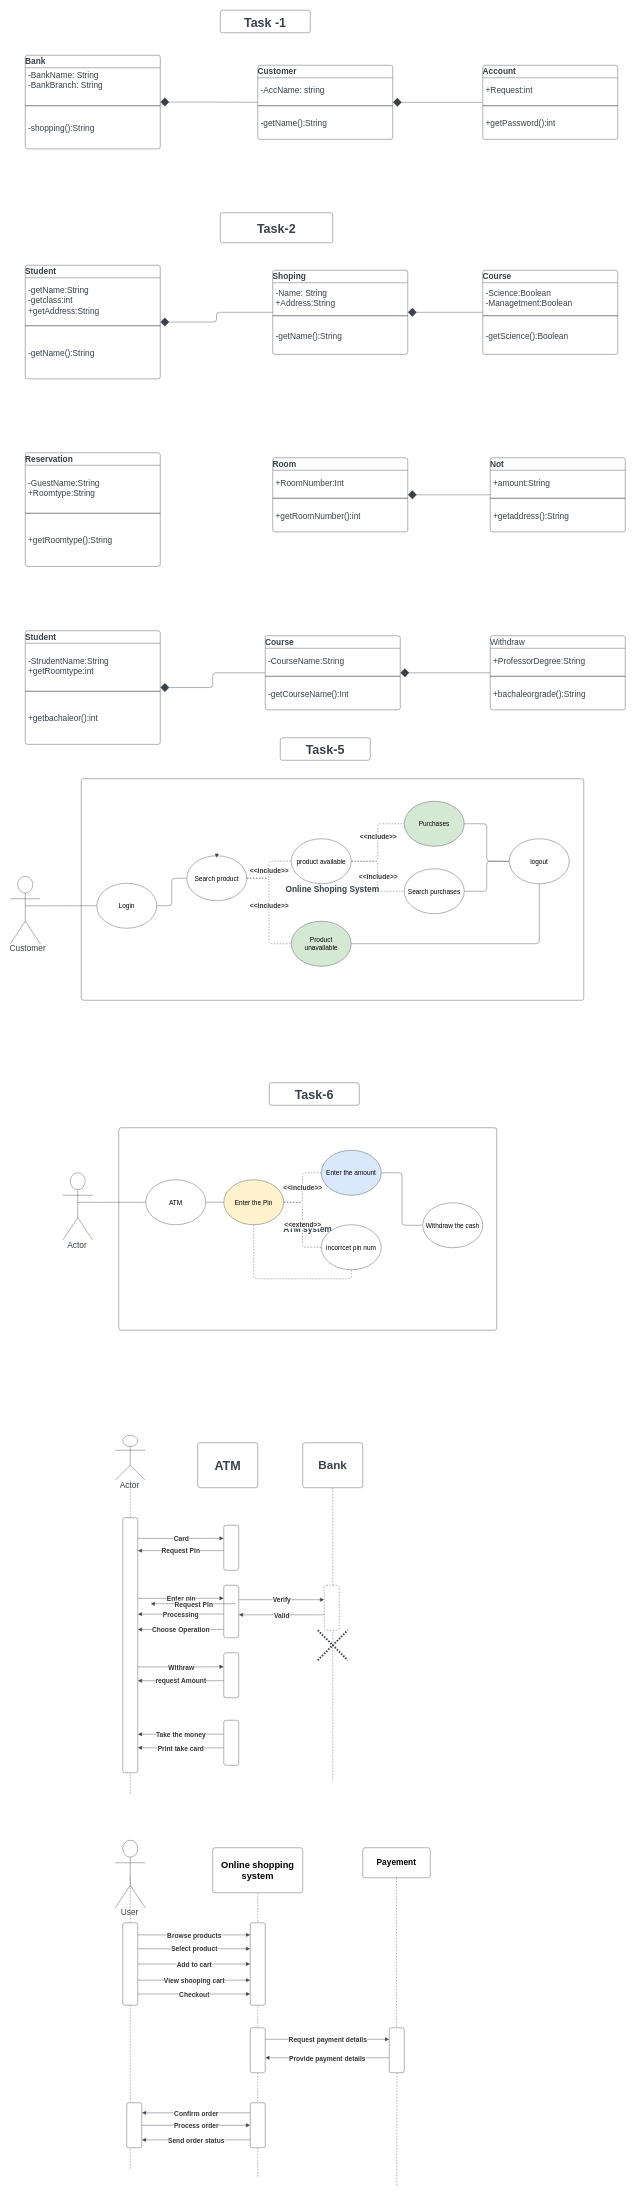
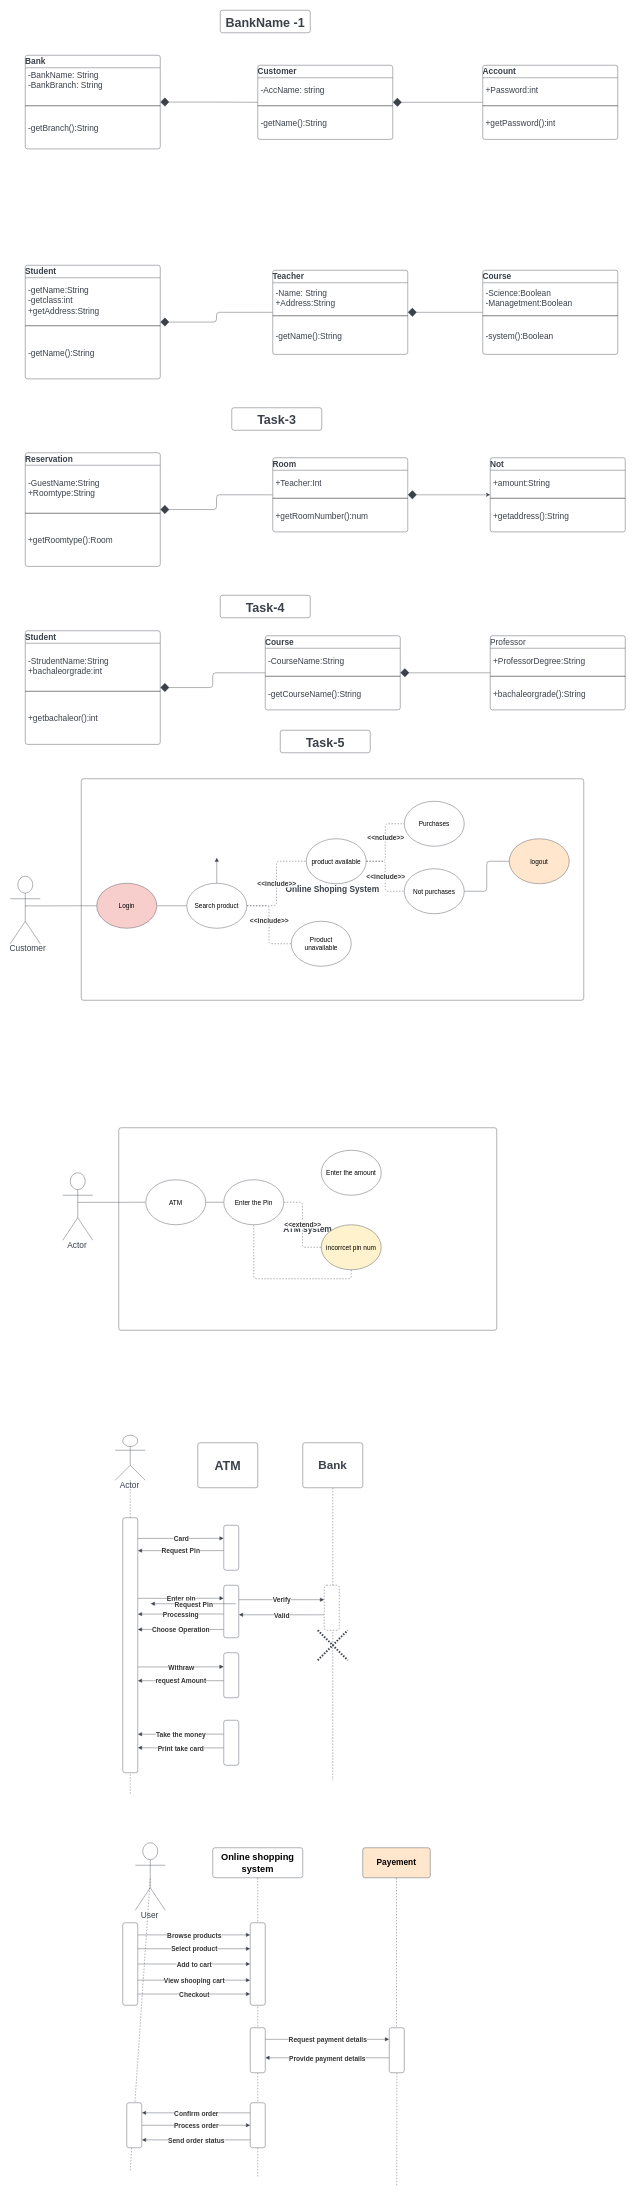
node "Task -1": label "Task -1" -> "BankName -1"
node "+Request:int": label "+Request:int" -> "+Password:int"
node "-shopping():String": label "-shopping():String" -> "-getBranch():String"
node "Task-2": removed
node "Shoping": label "Shoping" -> "Teacher"
node "-getScience():Boolean": label "-getScience():Boolean" -> "-system():Boolean"
node "Task-3": added
node "+RoomNumber:Int": label "+RoomNumber:Int" -> "+Teacher:Int"
edge "Not" -> "Room": arrowhead none -> classic
edge "Room" -> "Reservation": added
node "+getRoomNumber():int": label "+getRoomNumber():int" -> "+getRoomNumber():num"
node "+getRoomtype():String": label "+getRoomtype():String" -> "+getRoomtype():Room"
node "Task-4": added
node "Withdraw": label "Withdraw" -> "Professor"
node "-StrudentName:String +getRoomtype:int": label "-StrudentName:String +getRoomtype:int" -> "-StrudentName:String +bachaleorgrade:int"
node "-getCourseName():Int": label "-getCourseName():Int" -> "-getCourseName():String"
node "Task-5": moved (325, 749) -> (325, 742)
node "Purchases": fillcolor #d5e8d4 -> #ffffff
edge "Purchases" -- "logout": removed
node "product available": moved (321, 861) -> (336, 861)
node "logout": fillcolor #ffffff -> #ffe6cc
node "Search product": moved (217, 878) -> (217, 906)
node "Search purchases": label "Search purchases" -> "Not purchases"
node "Login": fillcolor #ffffff -> #f8cecc
node "Product unavailable": fillcolor #d5e8d4 -> #ffffff
edge "logout" -- "Product unavailable": removed
node "Task-6": removed
node "Enter the amount": fillcolor #dae8fc -> #ffffff
edge "Enter the amount" -- "Enter the Pin": removed, label "<<include>>"
edge "Enter the amount" -- "Withdraw the cash": removed
node "Enter the Pin": fillcolor #fff2cc -> #ffffff
node "Withdraw the cash": removed
node "incorrcet pin num": fillcolor #ffffff -> #fff2cc
node "Payement": fillcolor #ffffff -> #ffe6cc
node "Online shopping system": size 90x45 -> 90x30
node "User": moved (130, 1874) -> (150, 1877)
